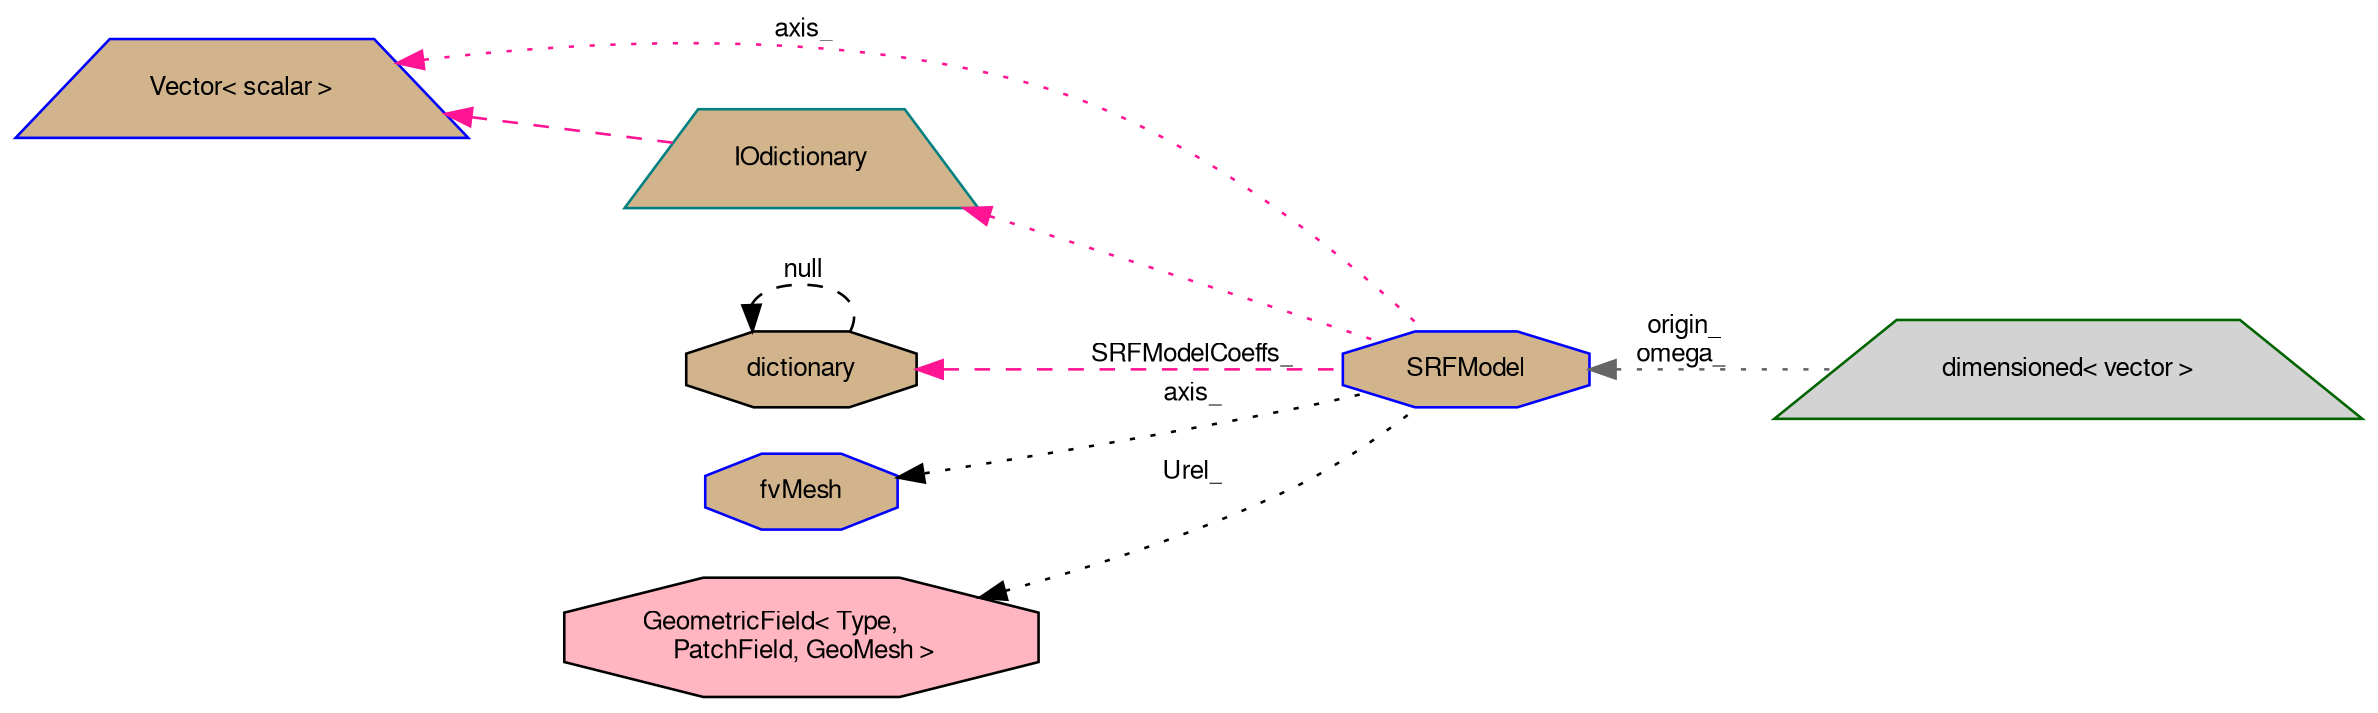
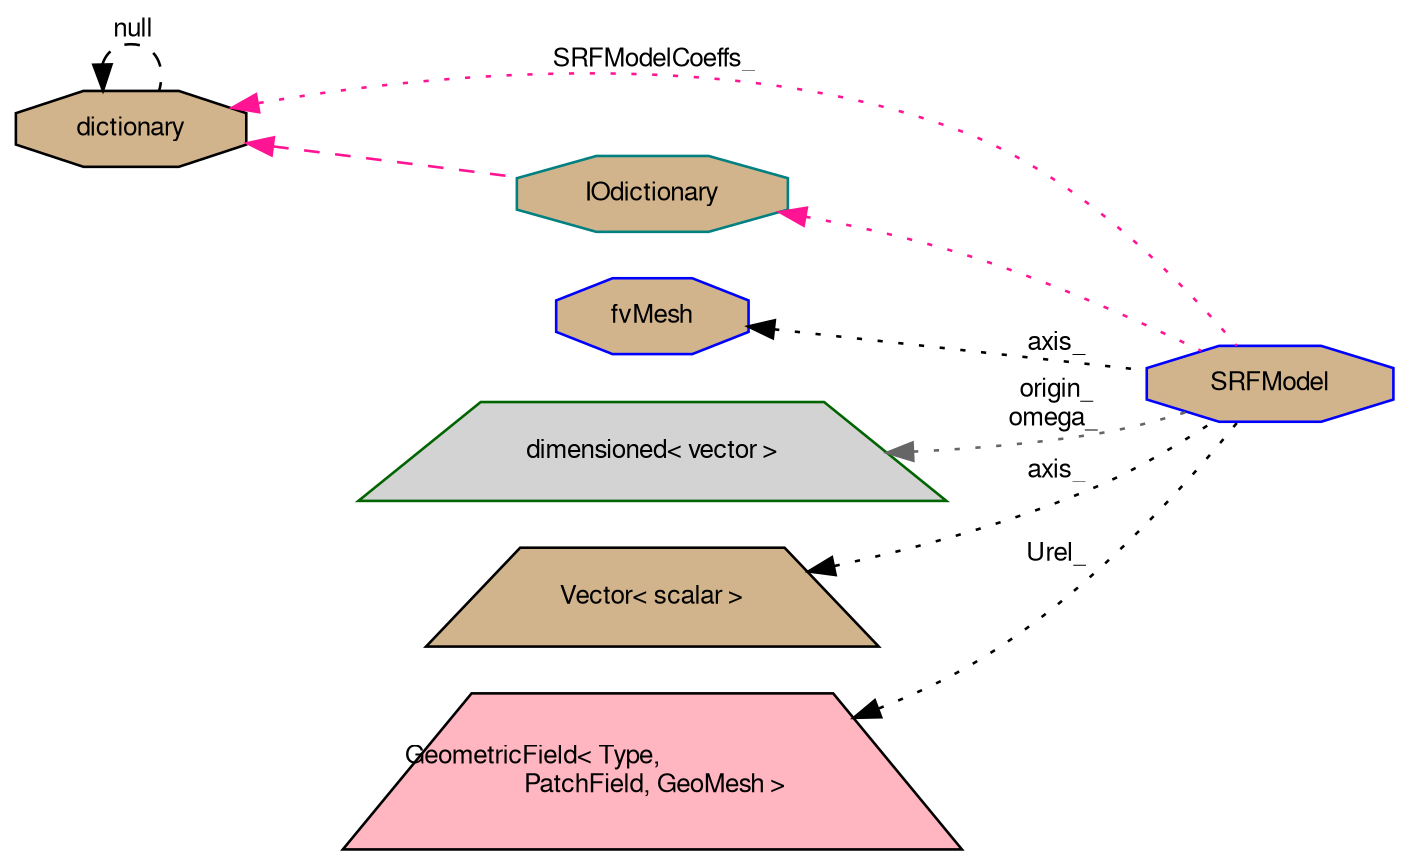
edge "SRFModel" -> "Vector< scalar >": color deeppink -> black
node "Vector< scalar >": color blue -> black
edge "IOdictionary" -> "Vector< scalar >": now "IOdictionary" -> "dictionary"
node "IOdictionary": shape trapezium -> octagon
edge "SRFModel" -> "dictionary": style dashed -> dotted
edge "dimensioned< vector >" -> "SRFModel": reversed
node "GeometricField< Type, PatchField, GeoMesh >": shape octagon -> trapezium
